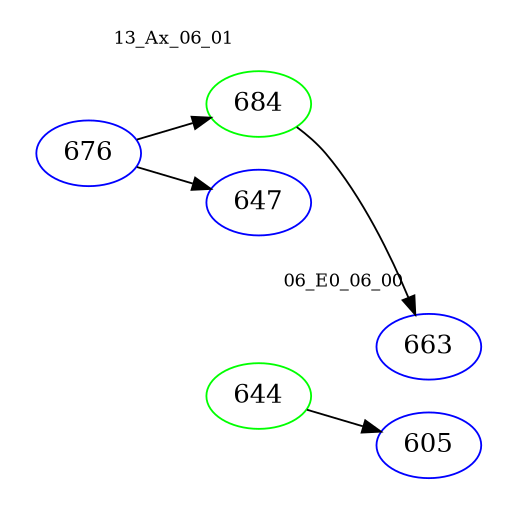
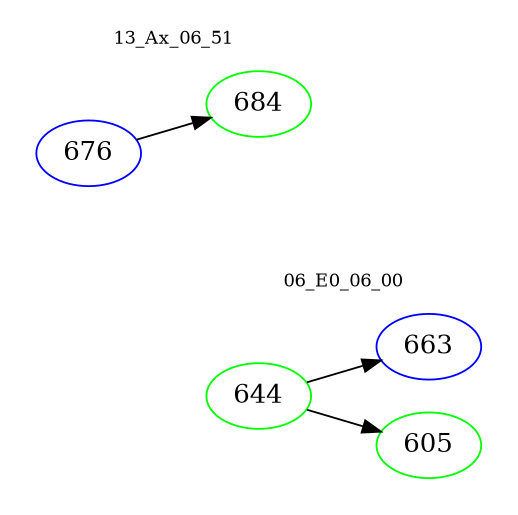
cluster "13_Ax_06_01": label "13_Ax_06_01" -> "13_Ax_06_51"
node "647": removed
edge "684" -> "663": now "644" -> "663"
node "605": color blue -> green
